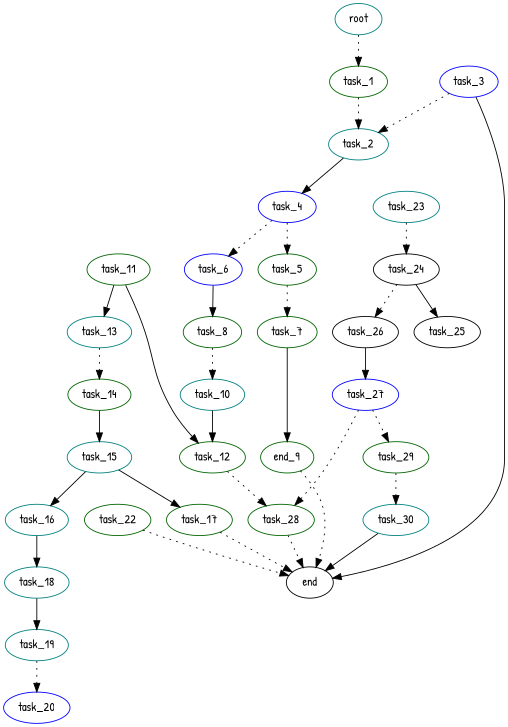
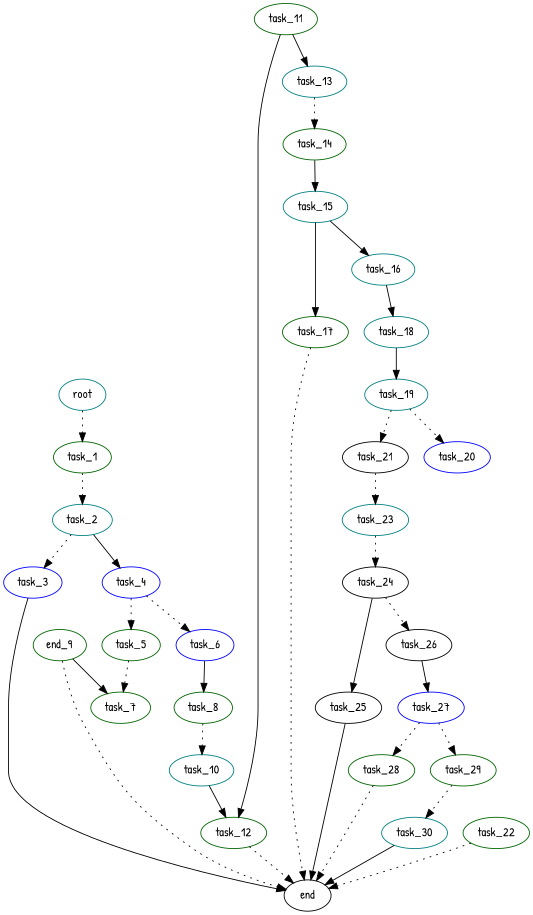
edge "task_3" -> "task_2": reversed
edge "task_7" -> "end_9": reversed
node "task_21": added
edge "task_12" -> "task_28": now "task_12" -> "end"
edge "task_25" -> "end": added
